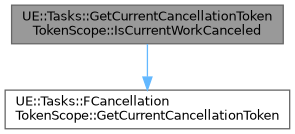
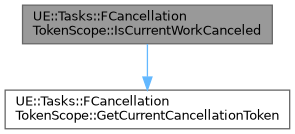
node "UE::Tasks::GetCurrentCancellationToken TokenScope::IsCurrentWorkCanceled": label "UE::Tasks::GetCurrentCancellationToken TokenScope::IsCurrentWorkCanceled" -> "UE::Tasks::FCancellation TokenScope::IsCurrentWorkCanceled"
